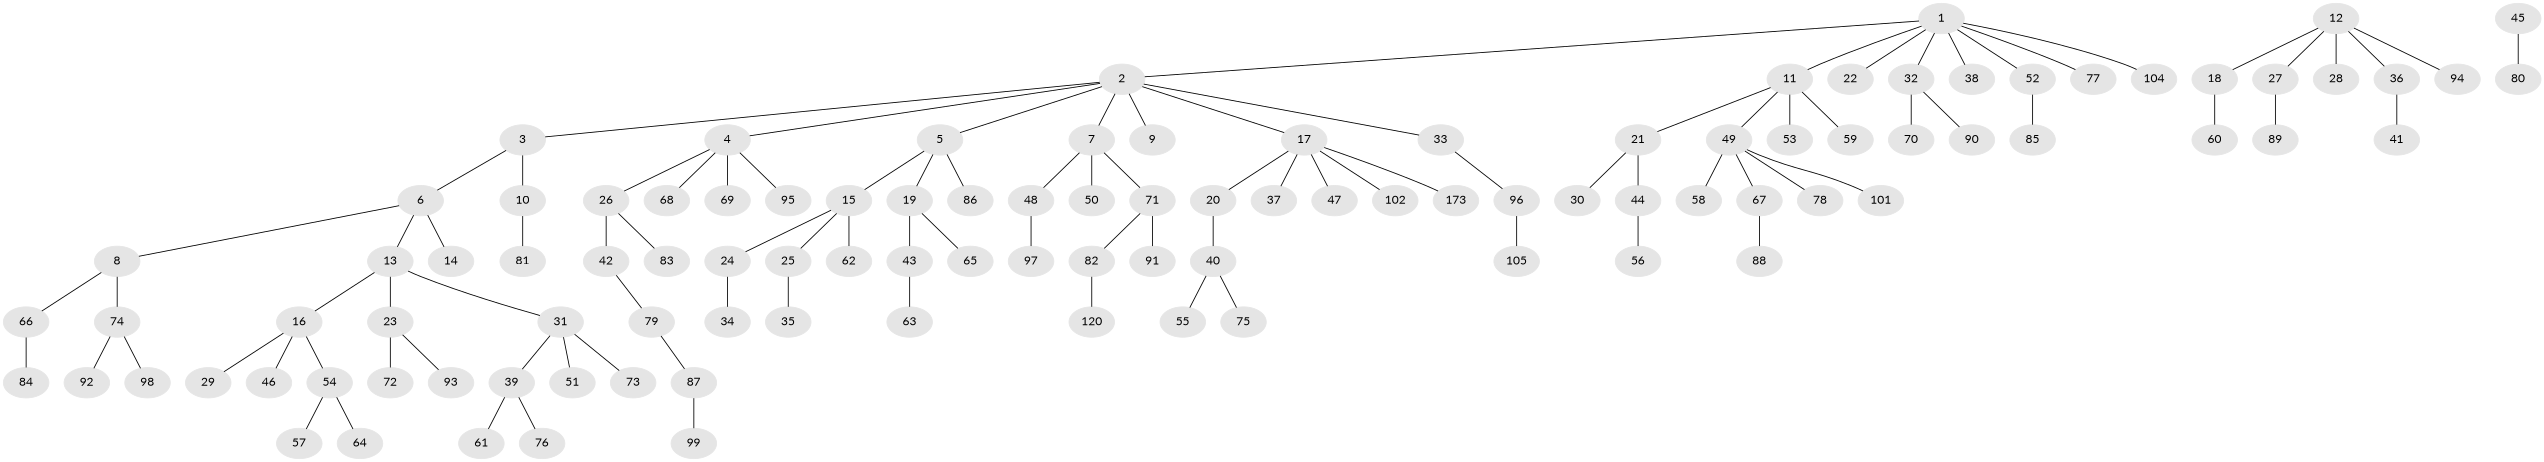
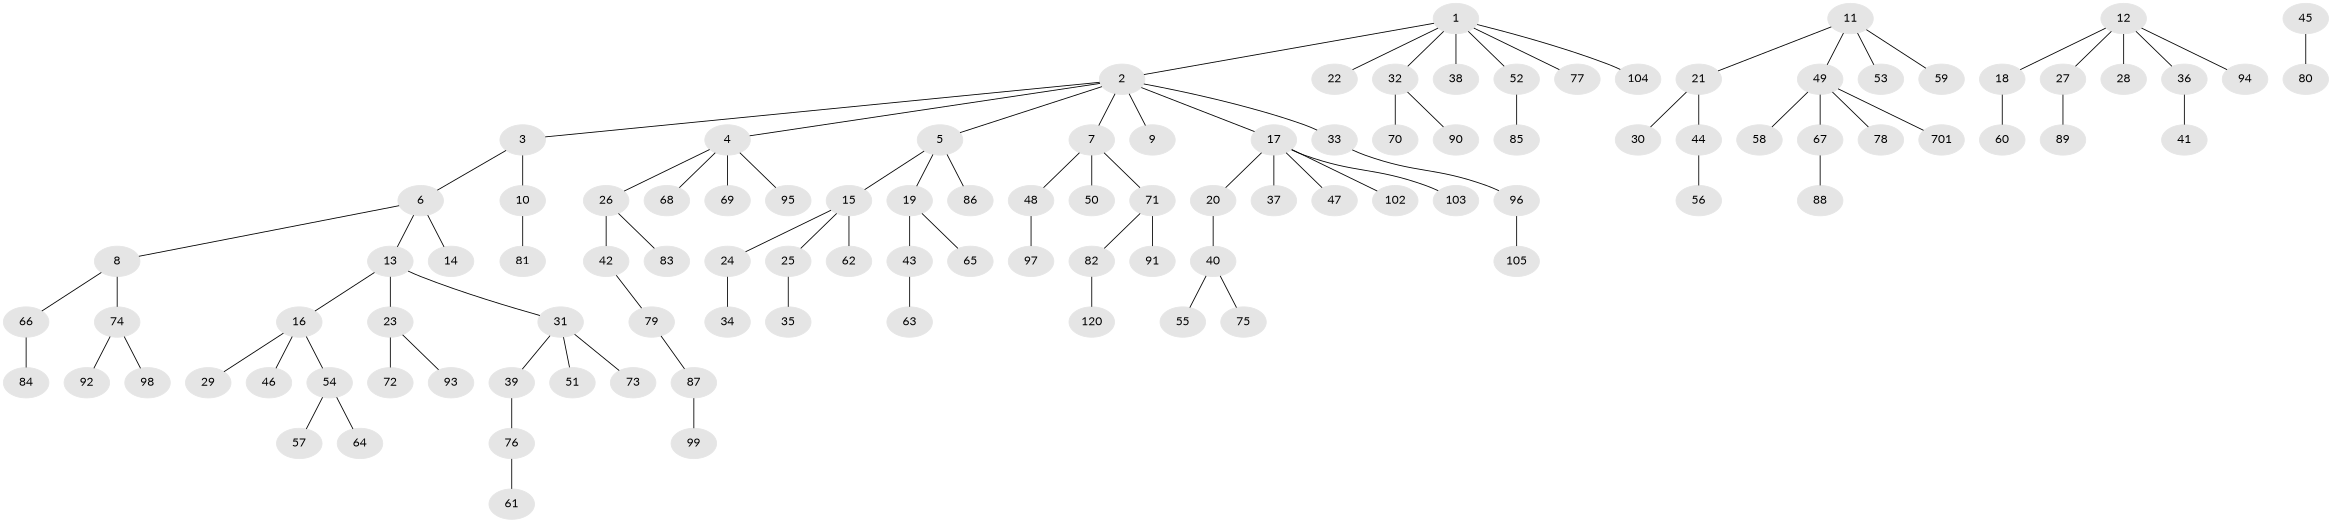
edge "1" -- "11": removed
node "173": label "173" -> "103"
node "101": label "101" -> "701"
edge "39" -- "61": now "76" -- "61"
